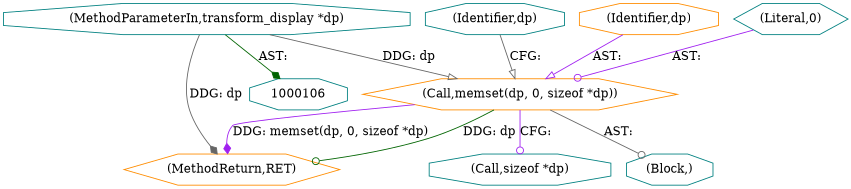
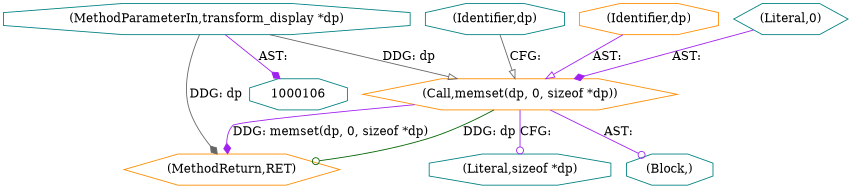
edge "(MethodParameterIn,transform_display *dp)" -> "1000106": color darkgreen -> purple
edge "(Literal,0)" -> "(Call,memset(dp, 0, sizeof *dp))": arrowhead odot -> diamond
edge "(Call,memset(dp, 0, sizeof *dp))" -> "(Block,)": color gray40 -> purple
node "(Call,sizeof *dp)": label "(Call,sizeof *dp)" -> "(Literal,sizeof *dp)"
